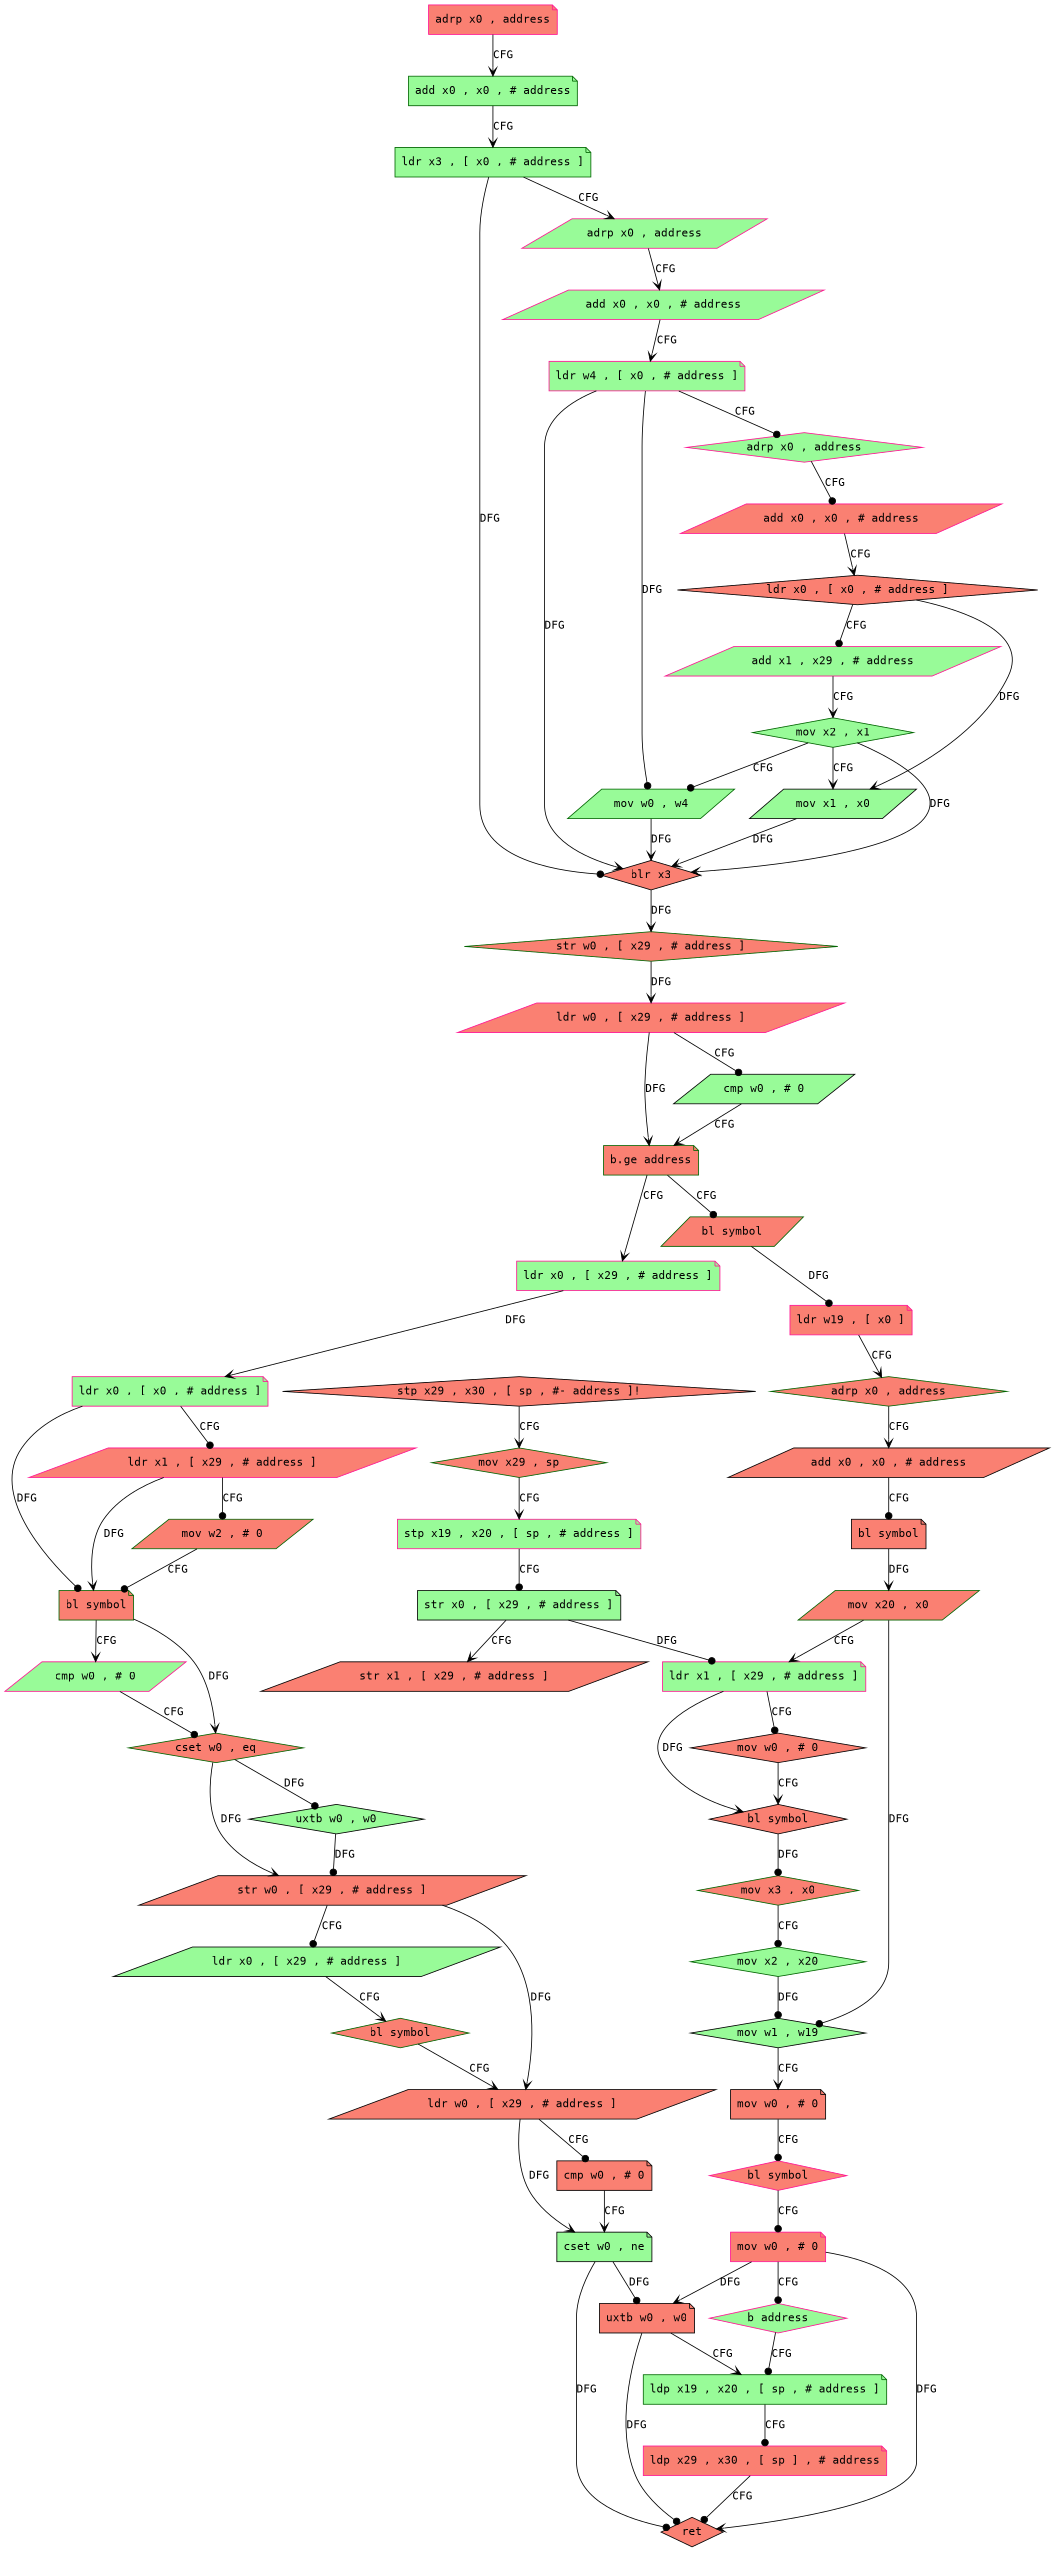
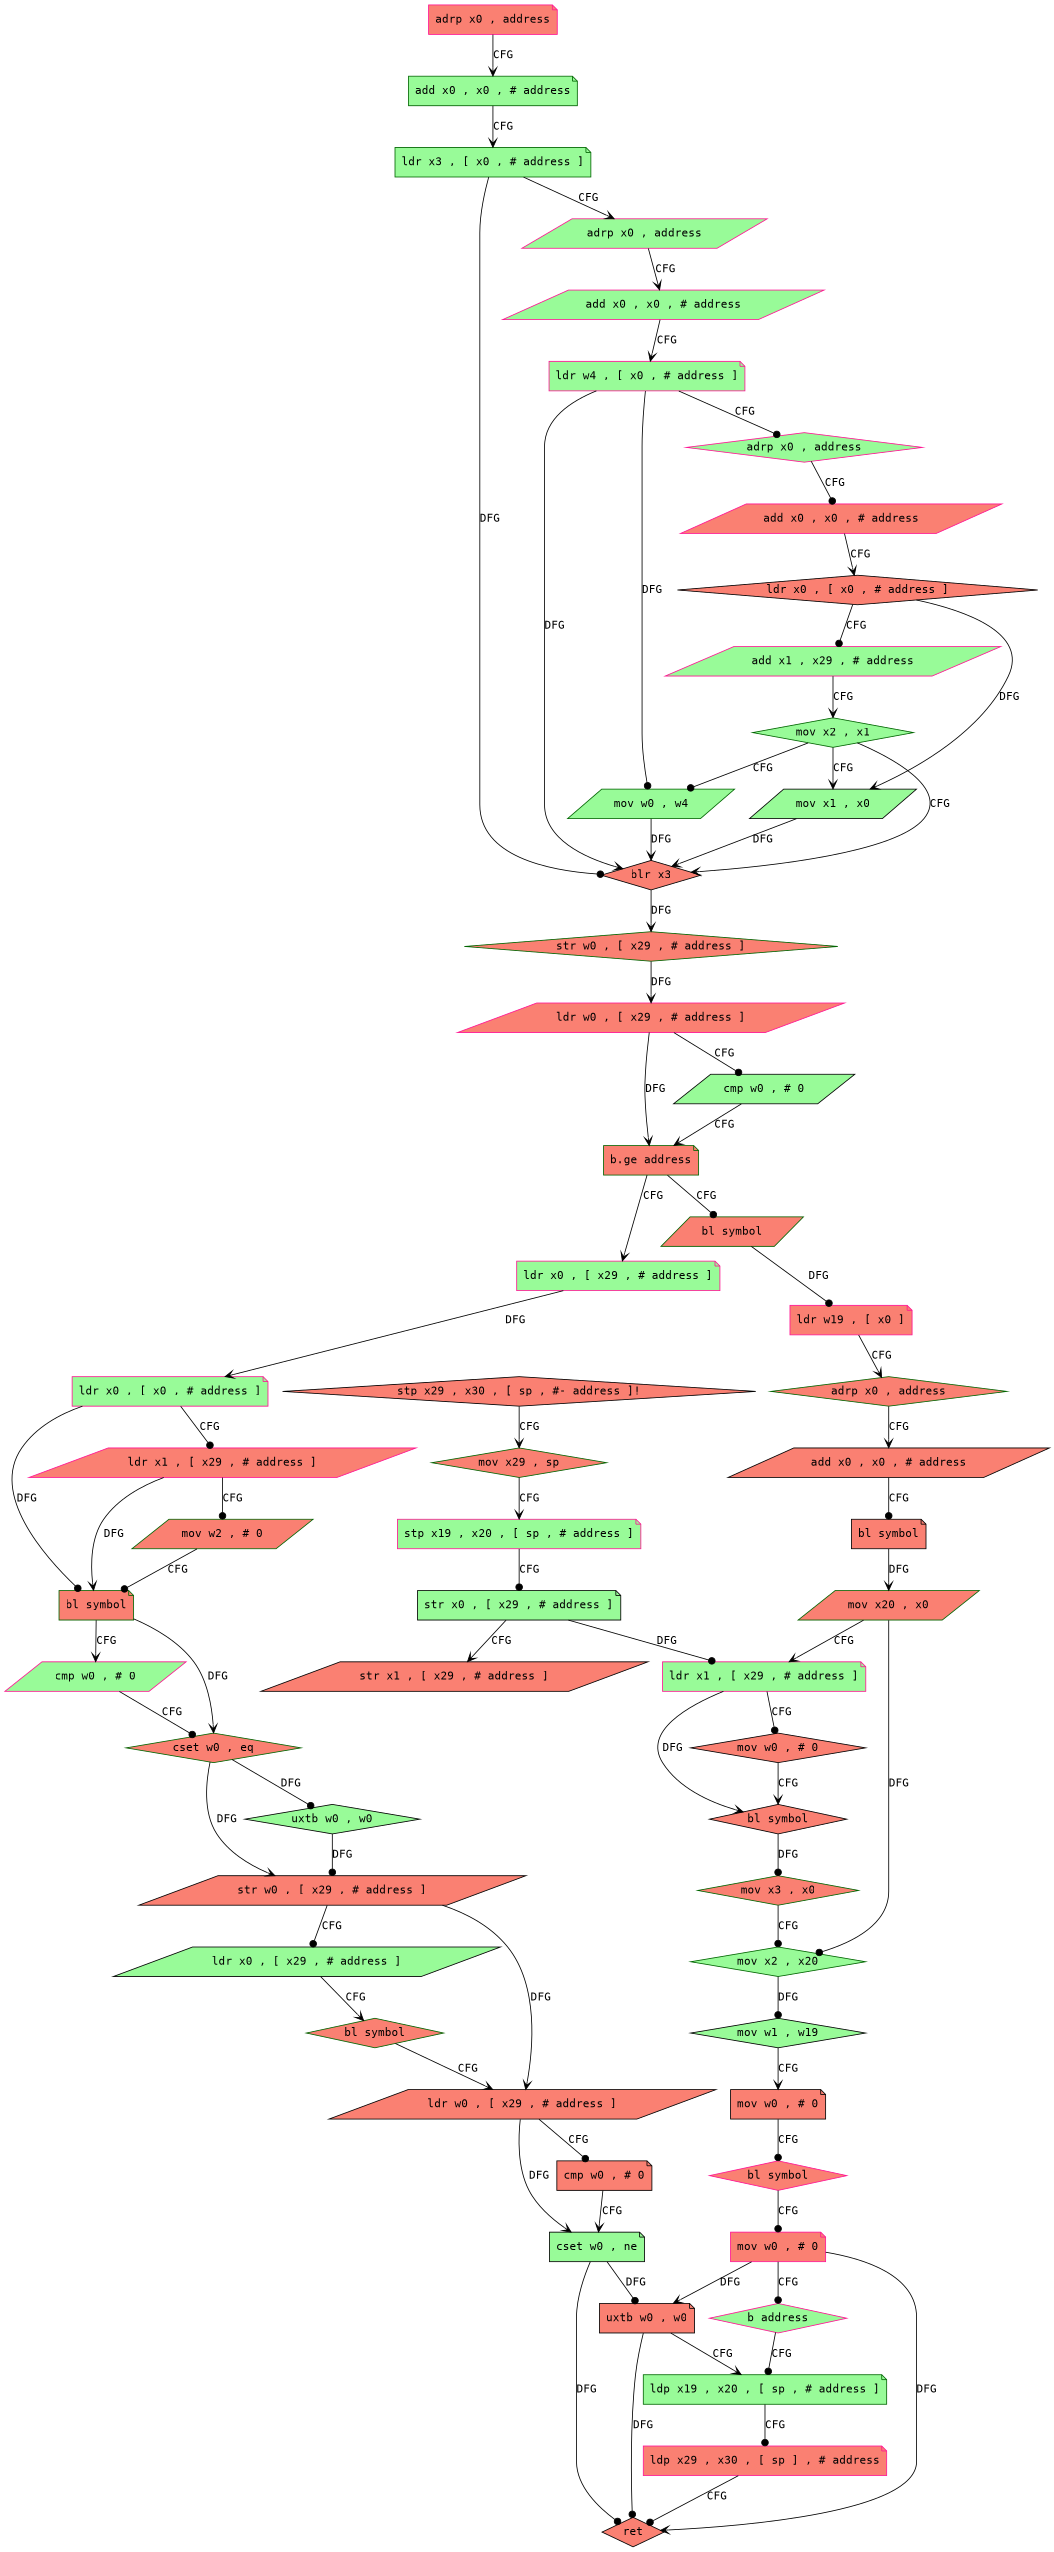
edge "mov x2 , x1" -> "blr x3": label "DFG" -> "CFG"
edge "mov x20 , x0" -> "mov w1 , w19": now "mov x20 , x0" -> "mov x2 , x20"
